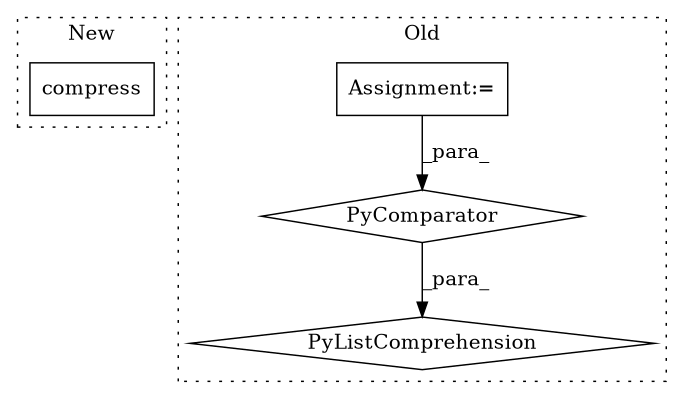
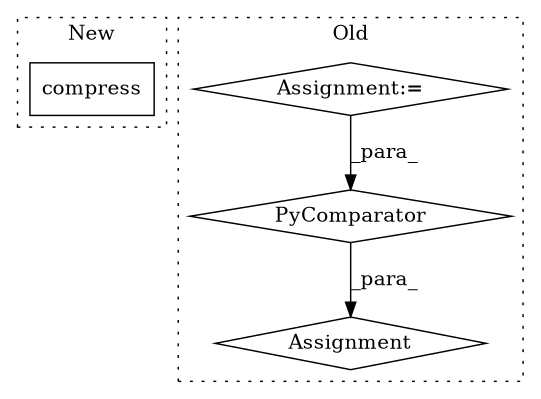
node "Assignment:=": shape box -> diamond
node "PyListComprehension": label "PyListComprehension" -> "Assignment"
